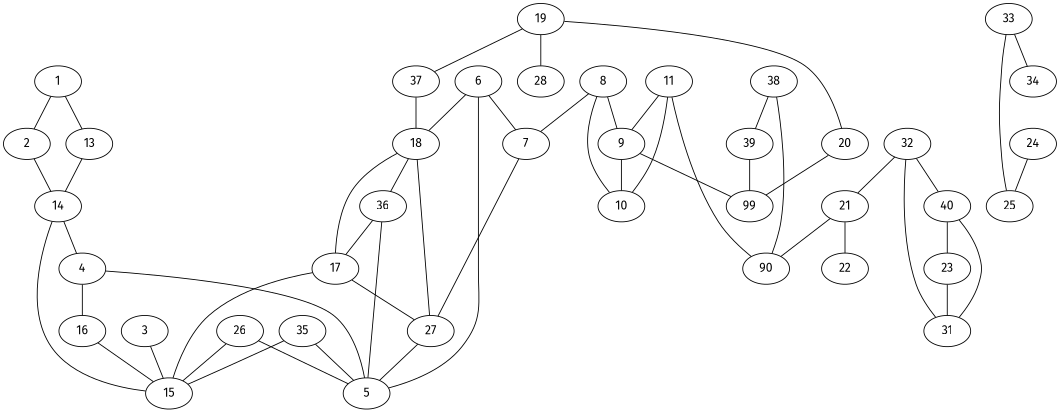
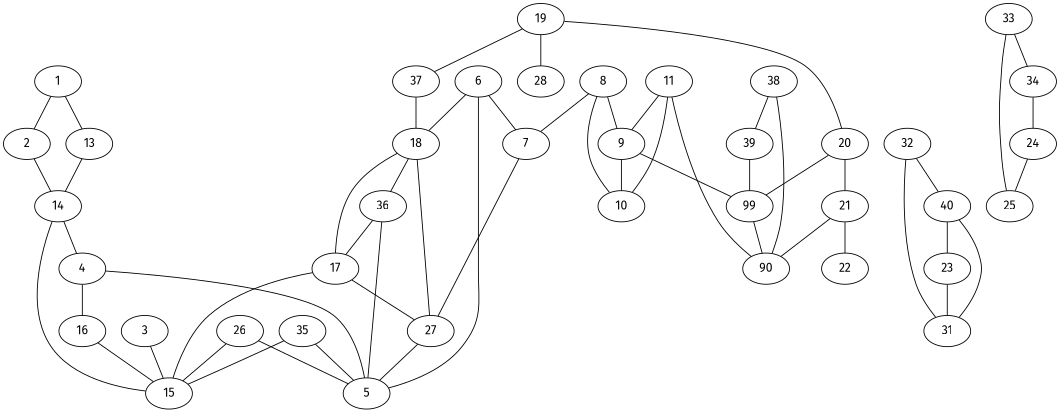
edge "34" -- "24": added
edge "32" -- "21": now "20" -- "21"
edge "99" -- "90": added
